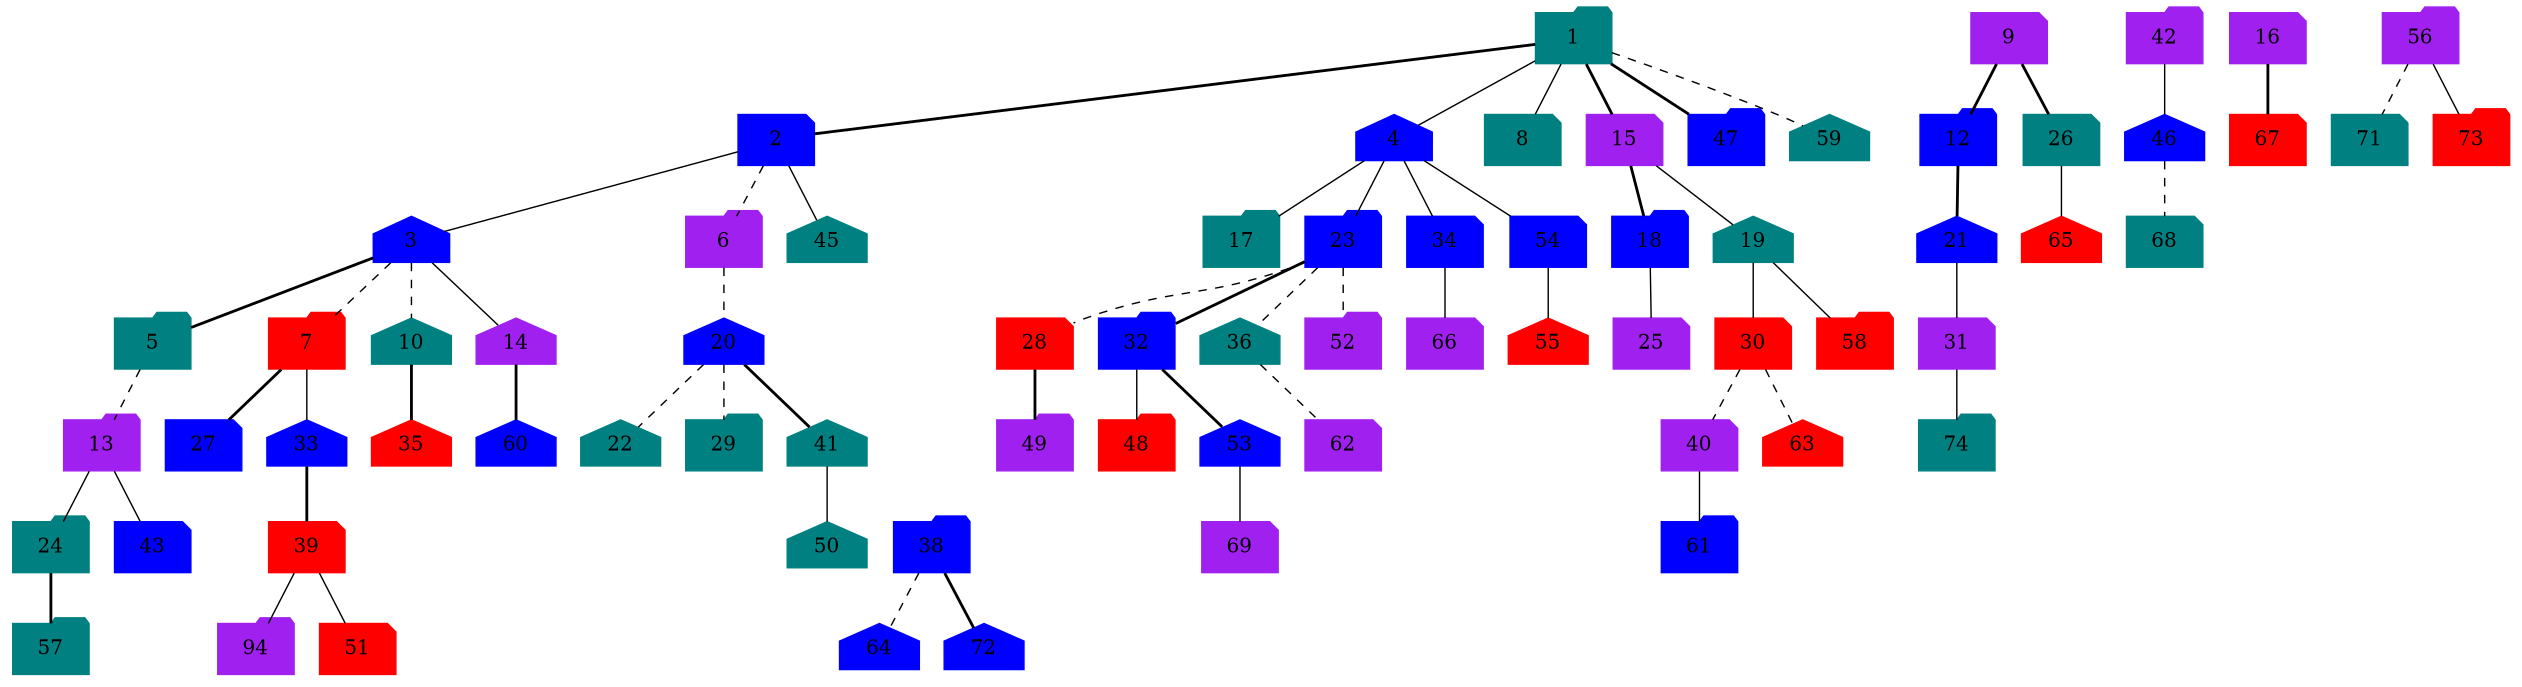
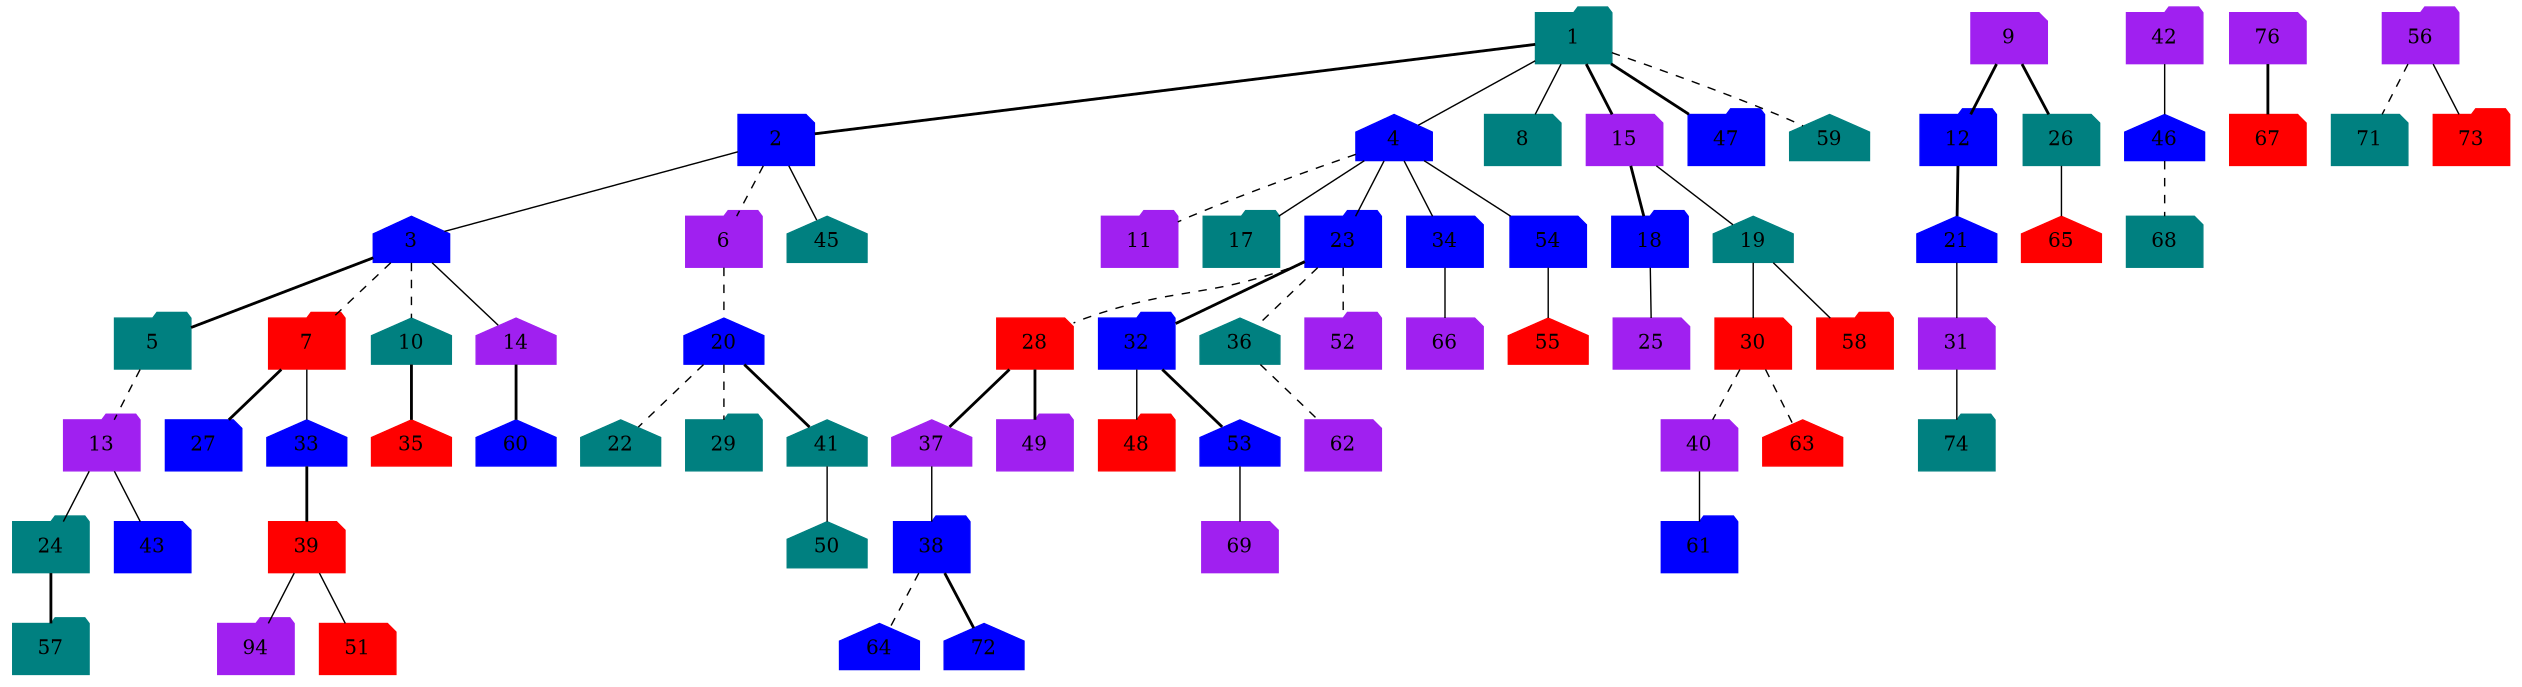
node "16": label "16" -> "76"
node "11": added
node "37": added
